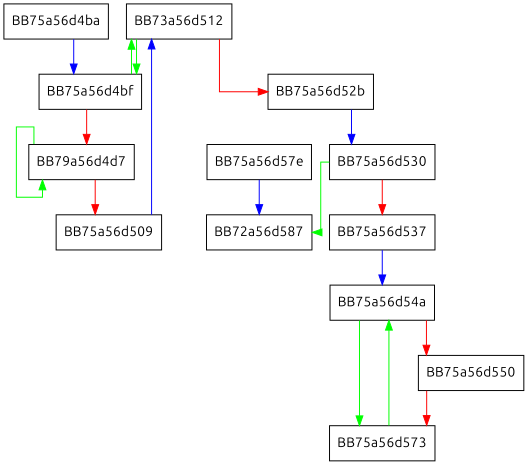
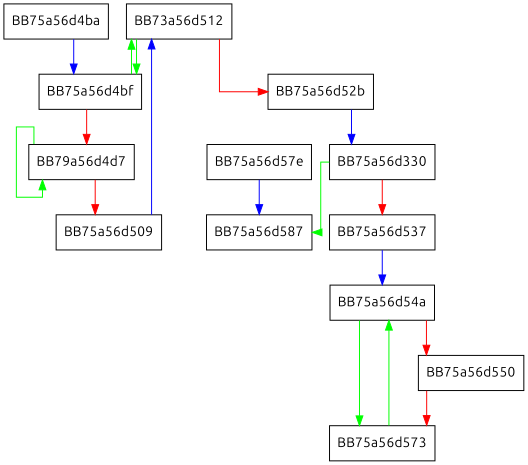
node "BB75a56d530": label "BB75a56d530" -> "BB75a56d330"
node "BB72a56d587": label "BB72a56d587" -> "BB75a56d587"
